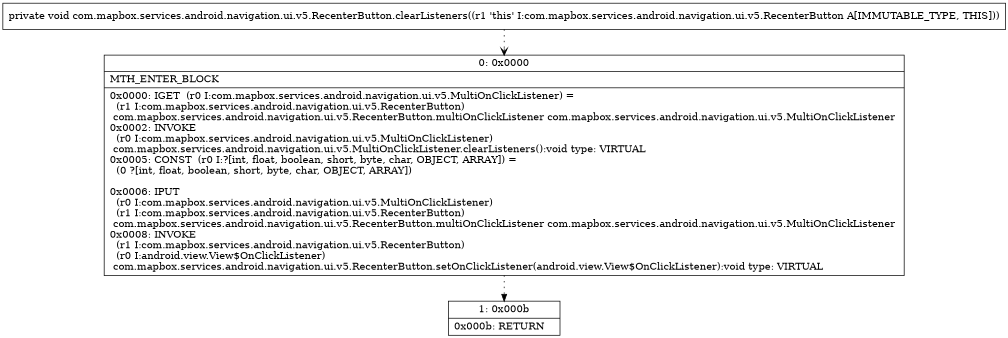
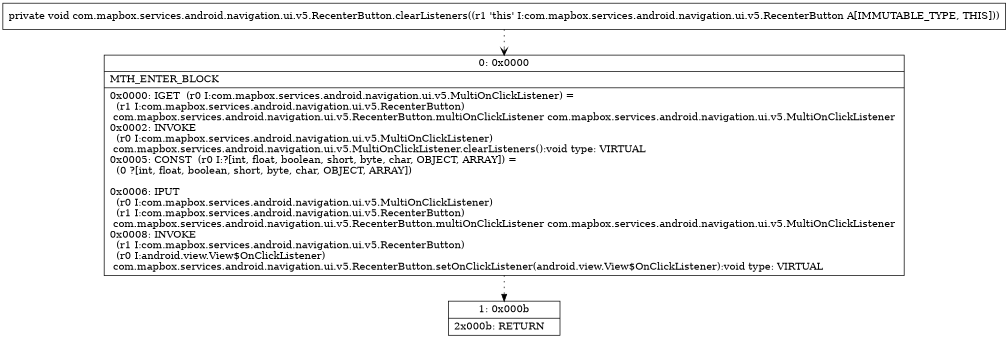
node "1: 0x000b": text "0x000b: RETURN" -> "2x000b: RETURN"
